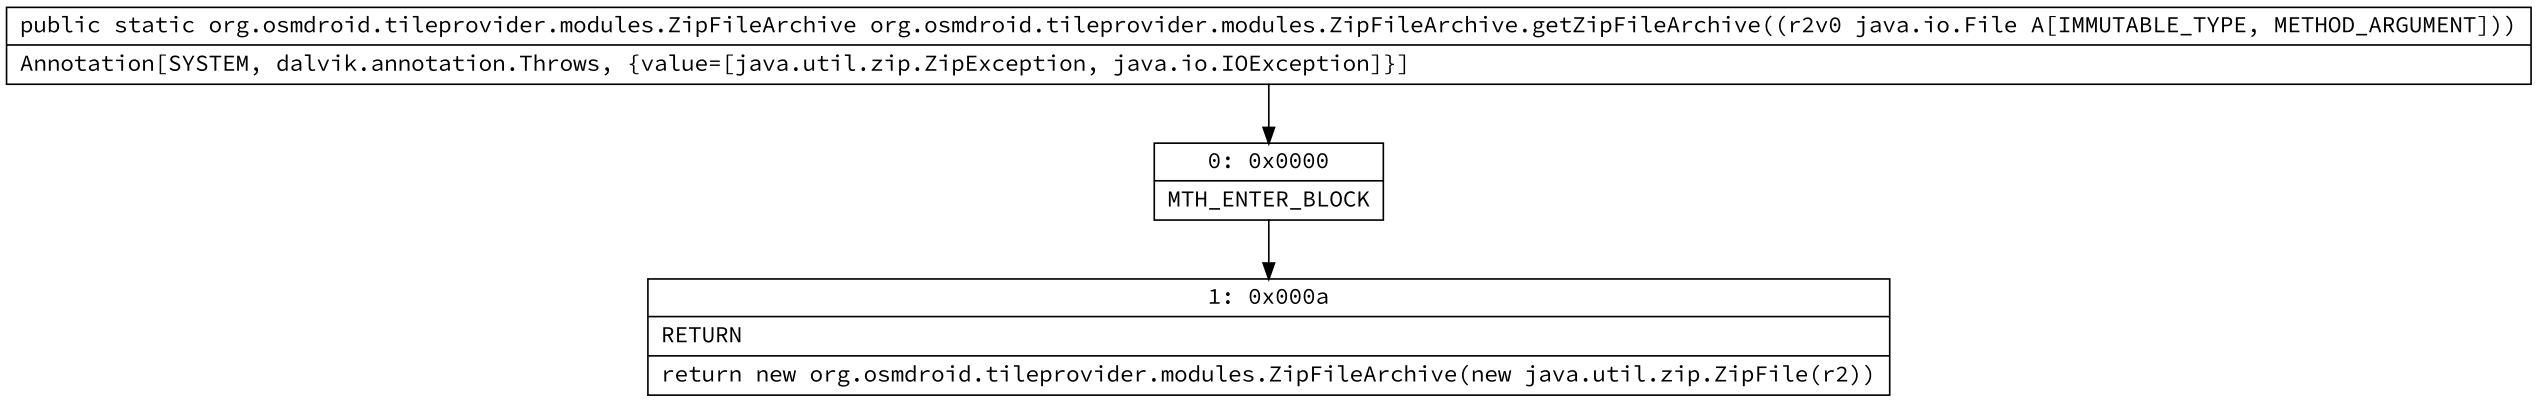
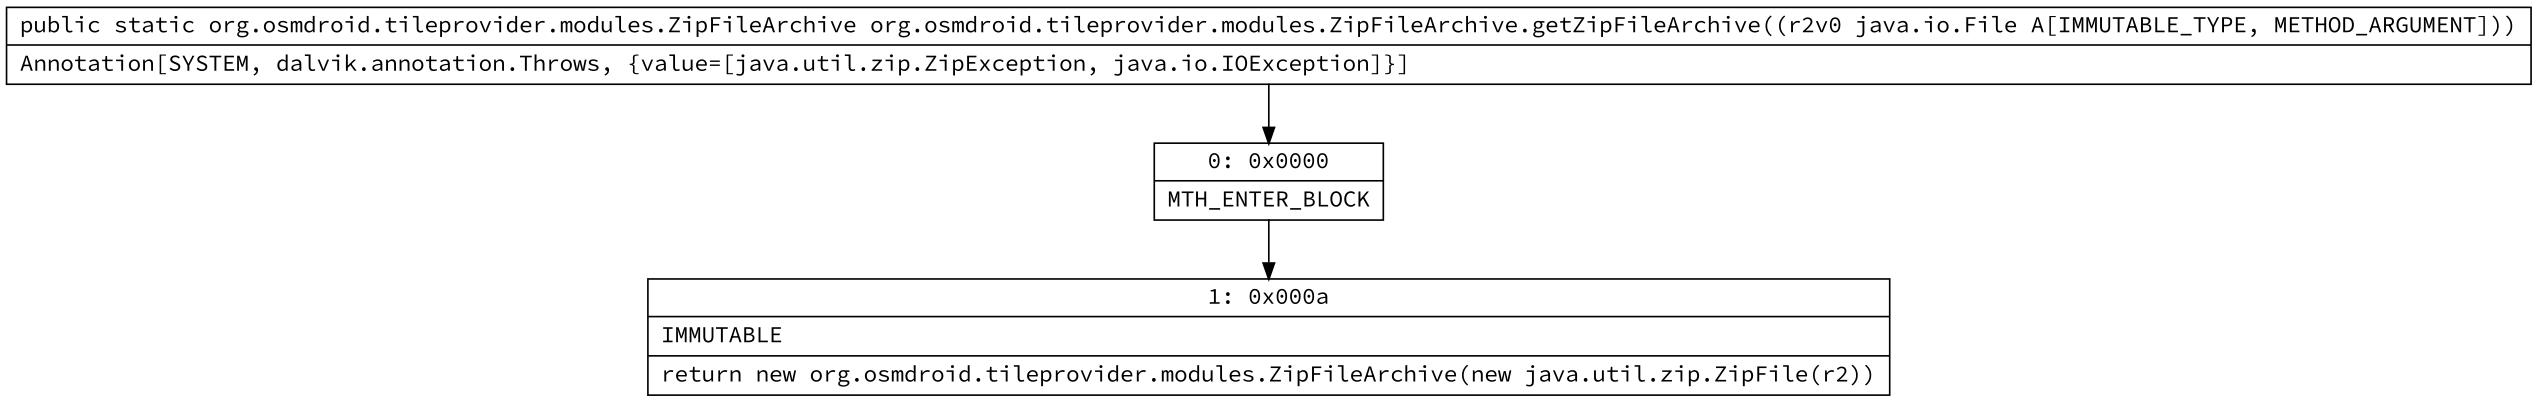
node "1: 0x000a": text "RETURN" -> "IMMUTABLE"
